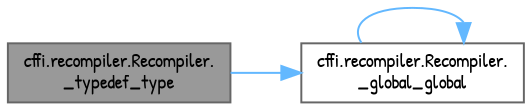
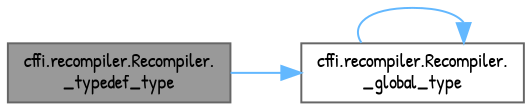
node "cffi.recompiler.Recompiler. _global_global": label "cffi.recompiler.Recompiler. _global_global" -> "cffi.recompiler.Recompiler. _global_type"
